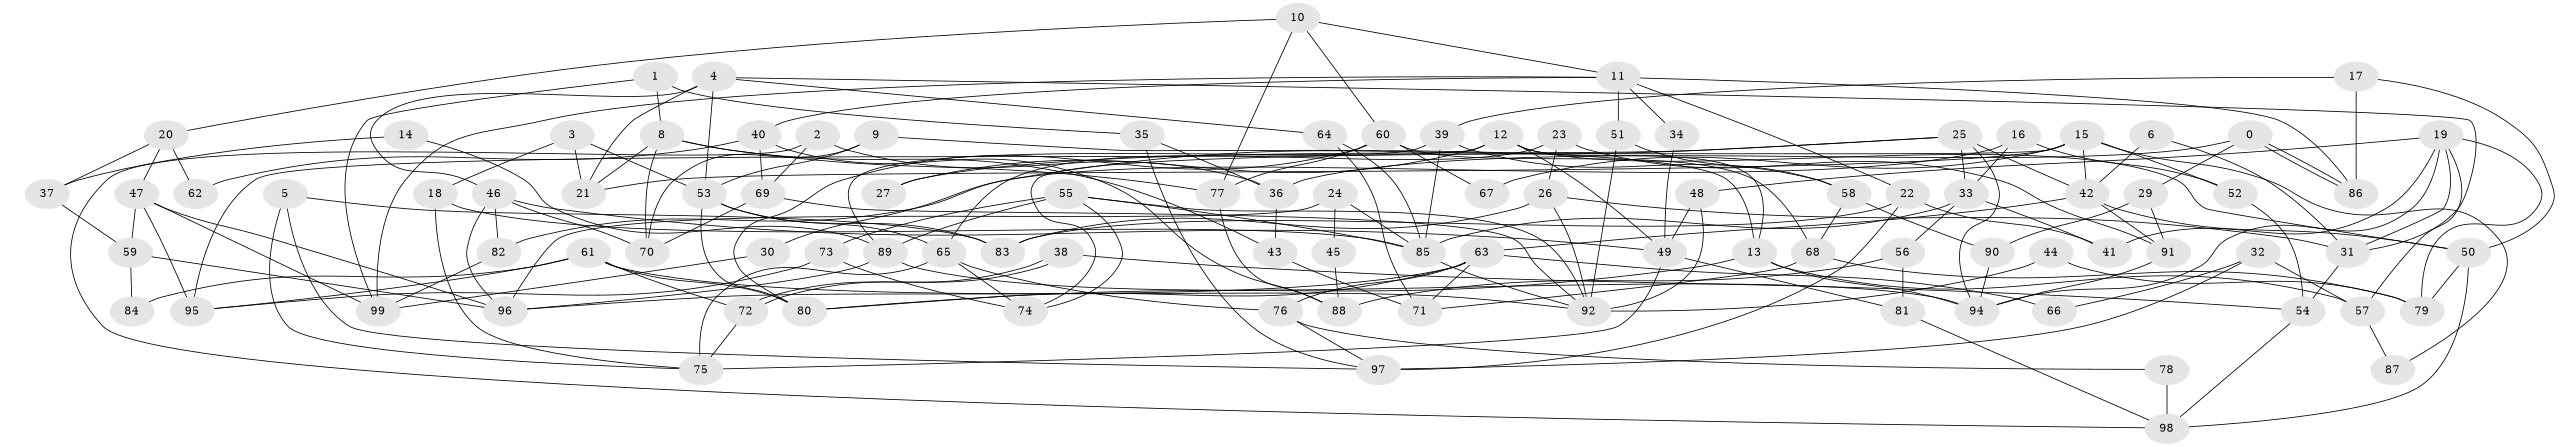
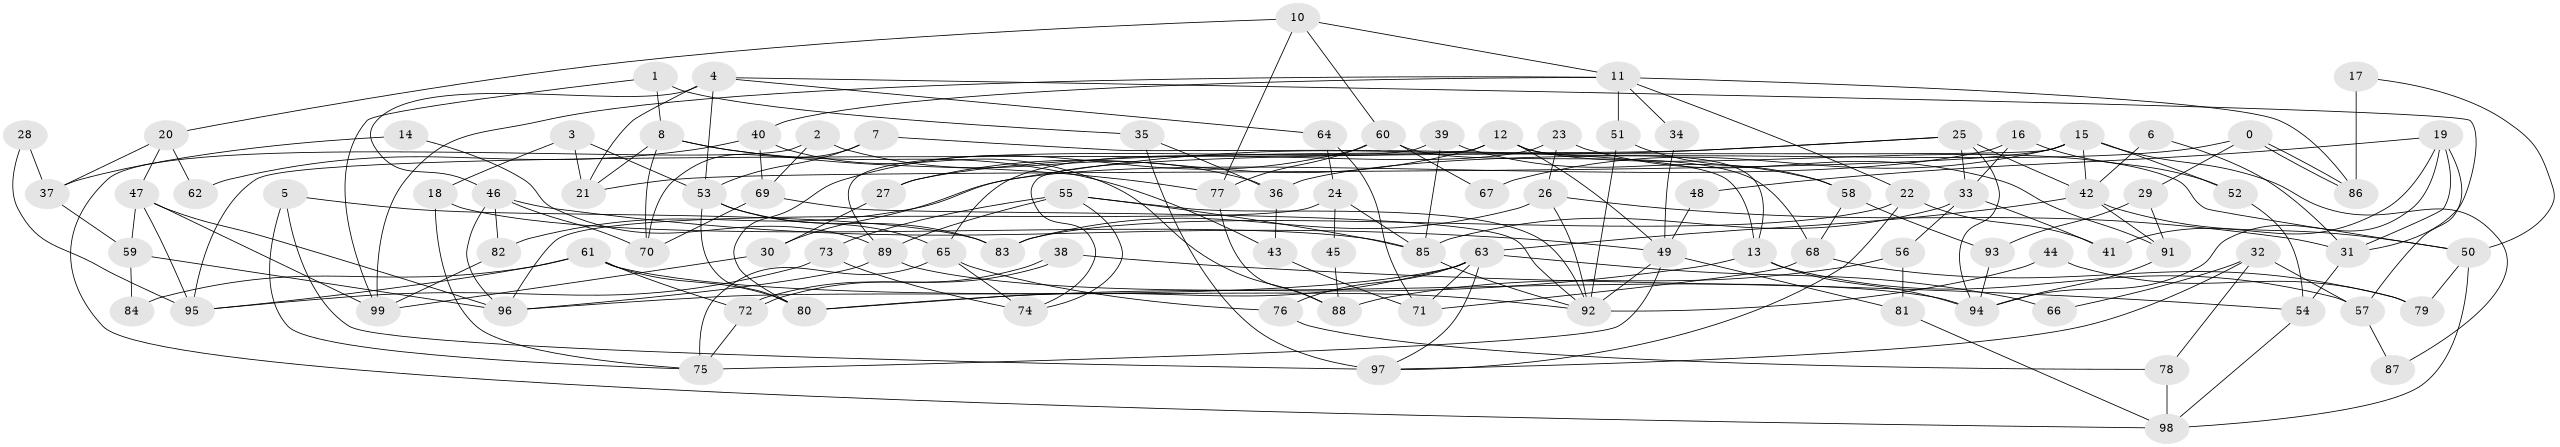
edge "17" -- "39": removed
node "28": added
node "9": label "9" -> "7"
edge "64" -- "85": now "64" -- "24"
edge "27" -- "30": added
edge "19" -- "79": removed
node "90": label "90" -> "93"
edge "48" -- "92": now "49" -- "92"
edge "32" -- "78": added
edge "76" -- "97": now "63" -- "97"
